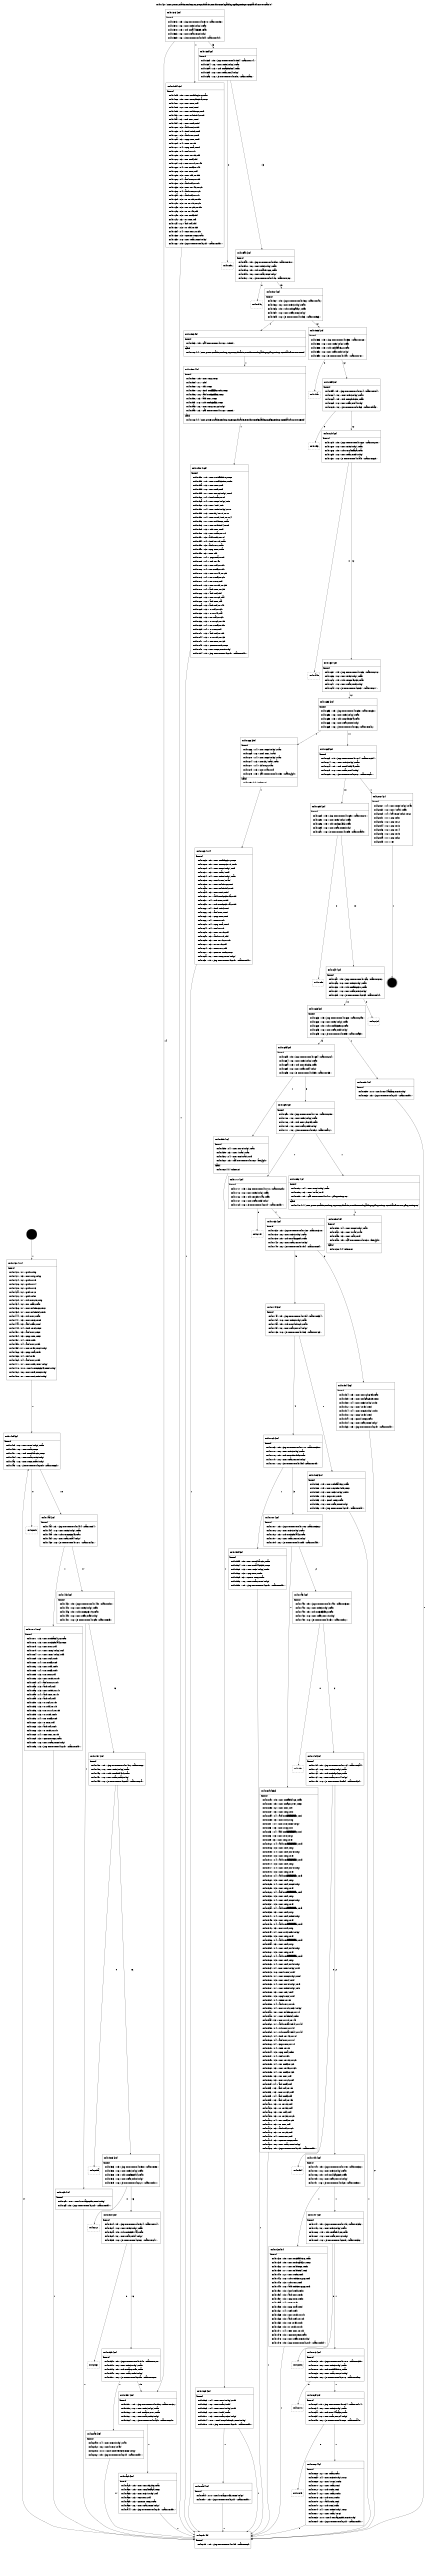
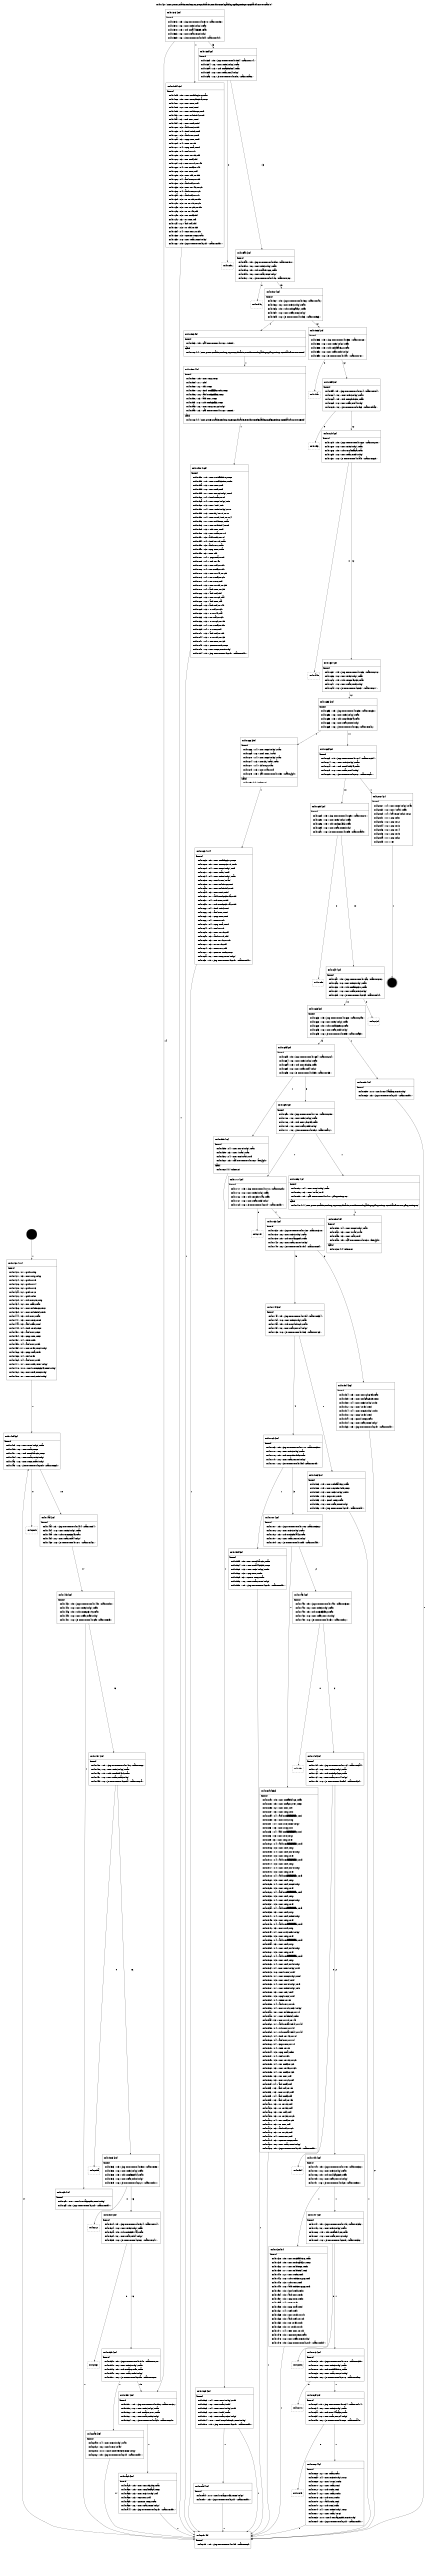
node "0x401871 [106]": removed
